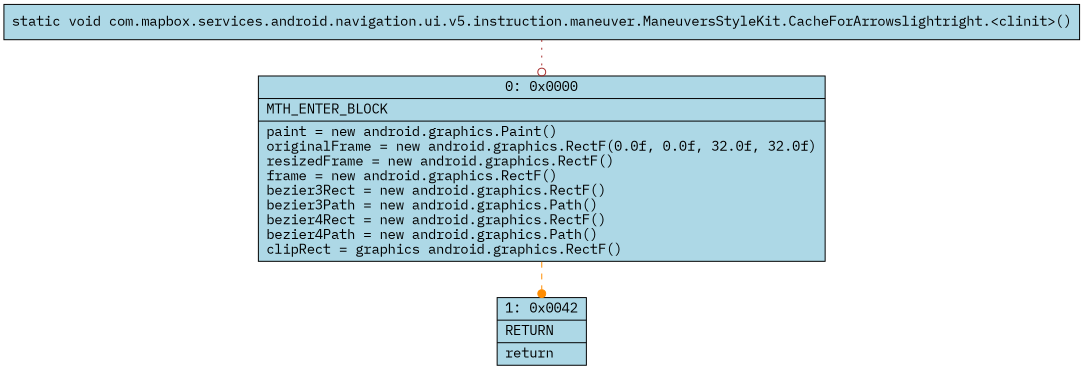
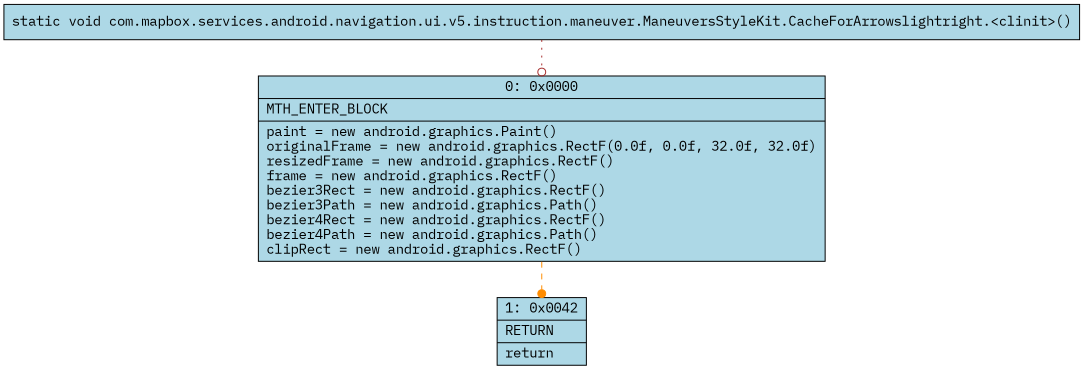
node "0: 0x0000": text "clipRect = graphics android.graphics.RectF()" -> "clipRect = new android.graphics.RectF()"
